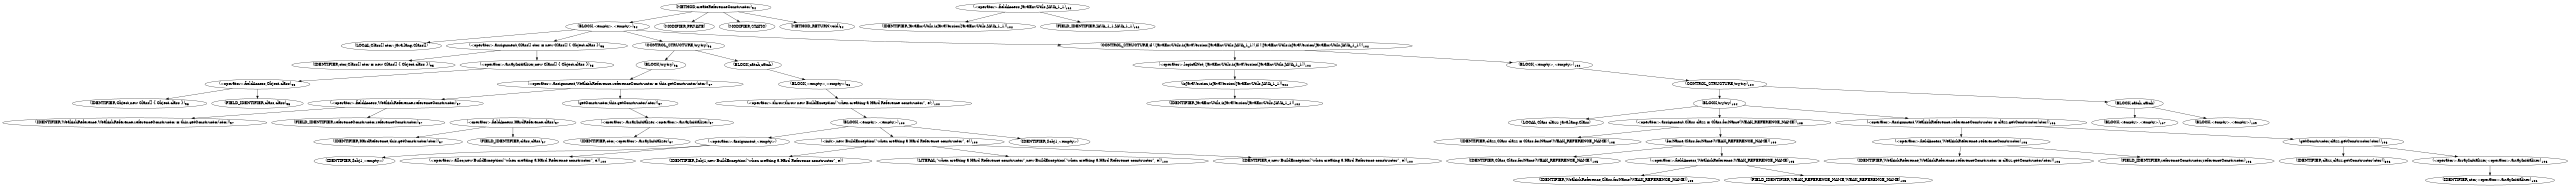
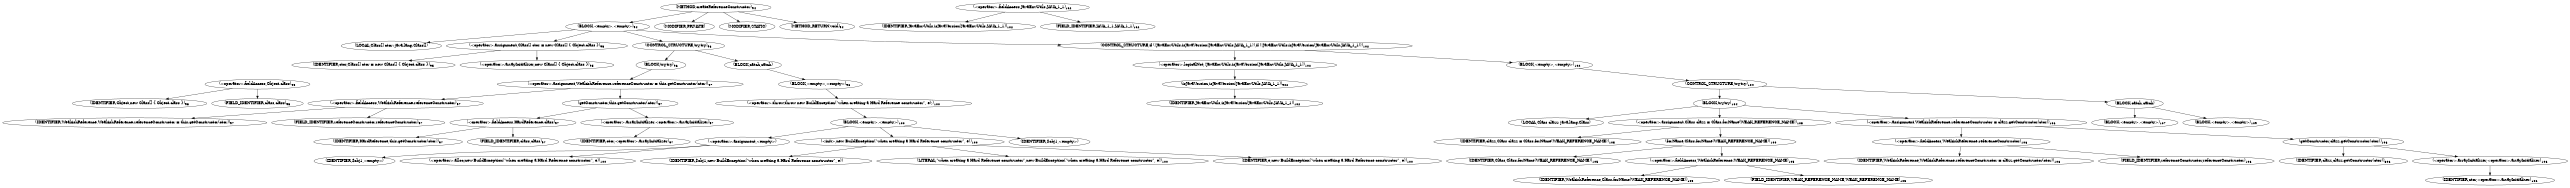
edge "(<operator>.arrayInitializer,new Class[] { Object.class })" -> "(<operator>.fieldAccess,Object.class)": removed
edge "(getConstructor,this.getConstructor(ctor))" -> "(<operator>.fieldAccess,HardReference.class)": added
